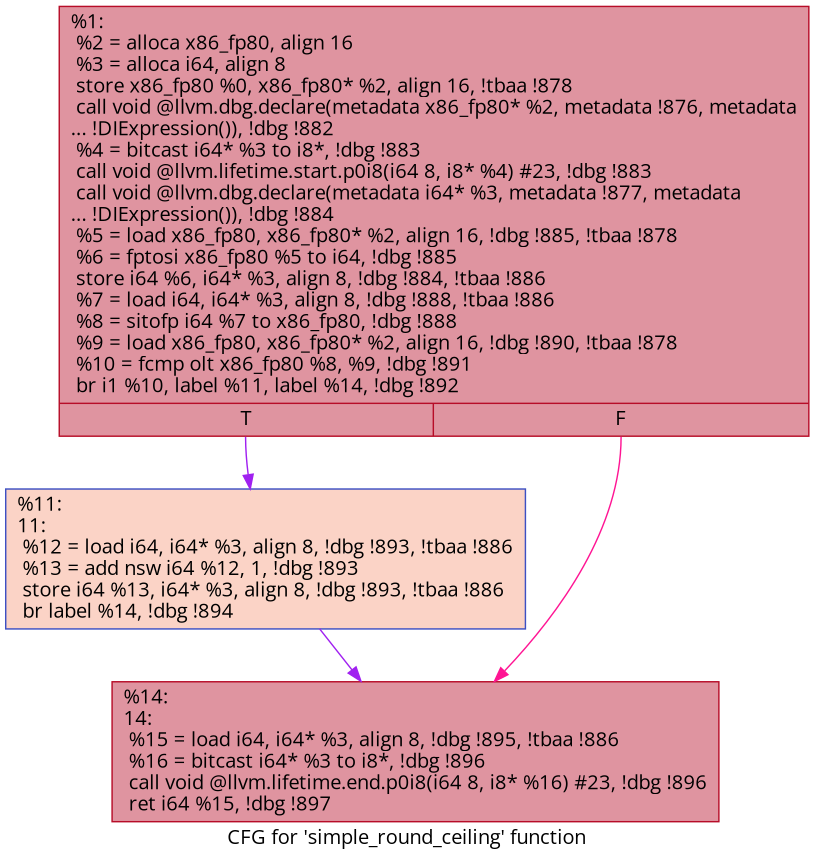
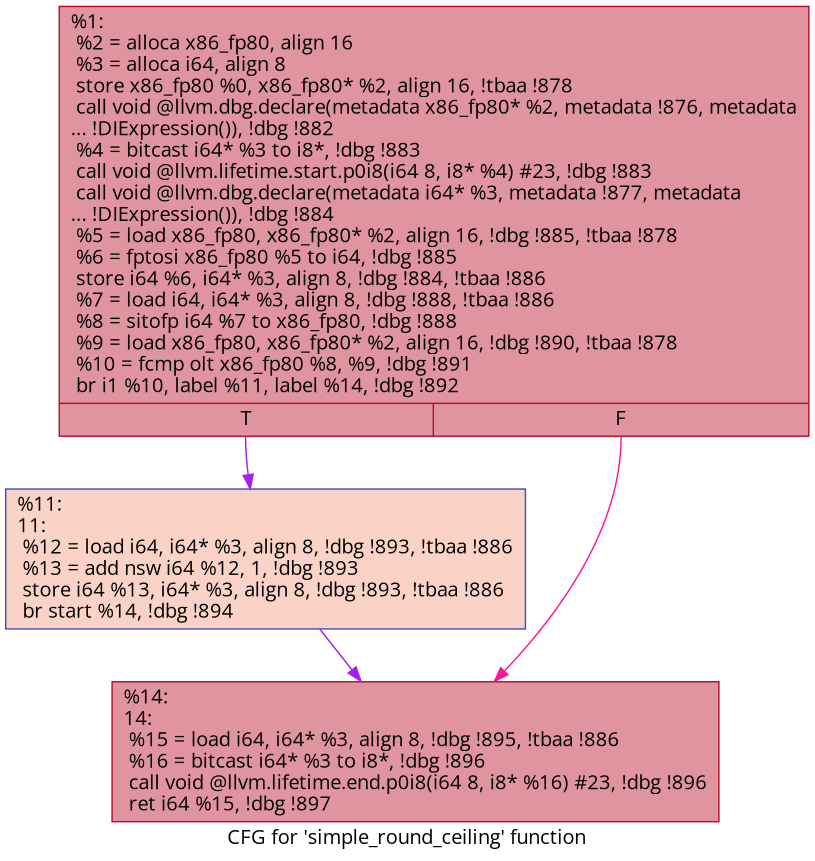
node "%11:": text "br label %14, !dbg !894" -> "br start %14, !dbg !894"
